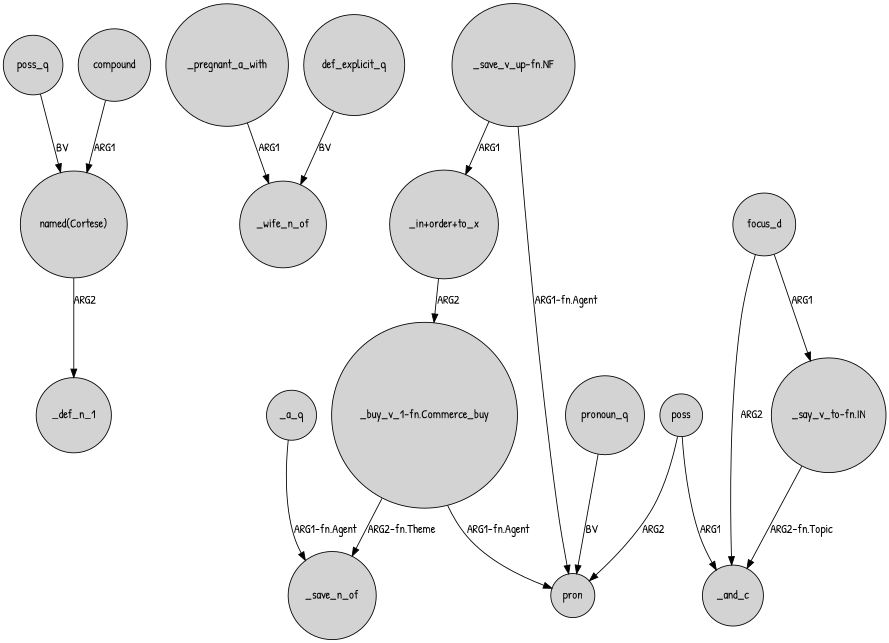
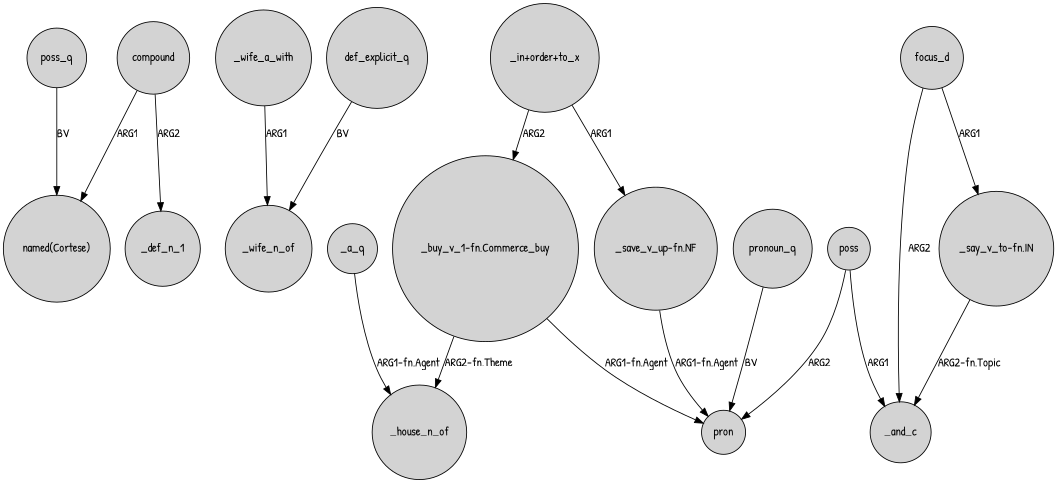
node "_pregnant_a_with": label "_pregnant_a_with" -> "_wife_a_with"
edge "_save_v_up-fn.NF" -> "_in+order+to_x": reversed
edge "named(Cortese)" -> "_def_n_1": now "compound" -> "_def_n_1"
node "_save_n_of": label "_save_n_of" -> "_house_n_of"
